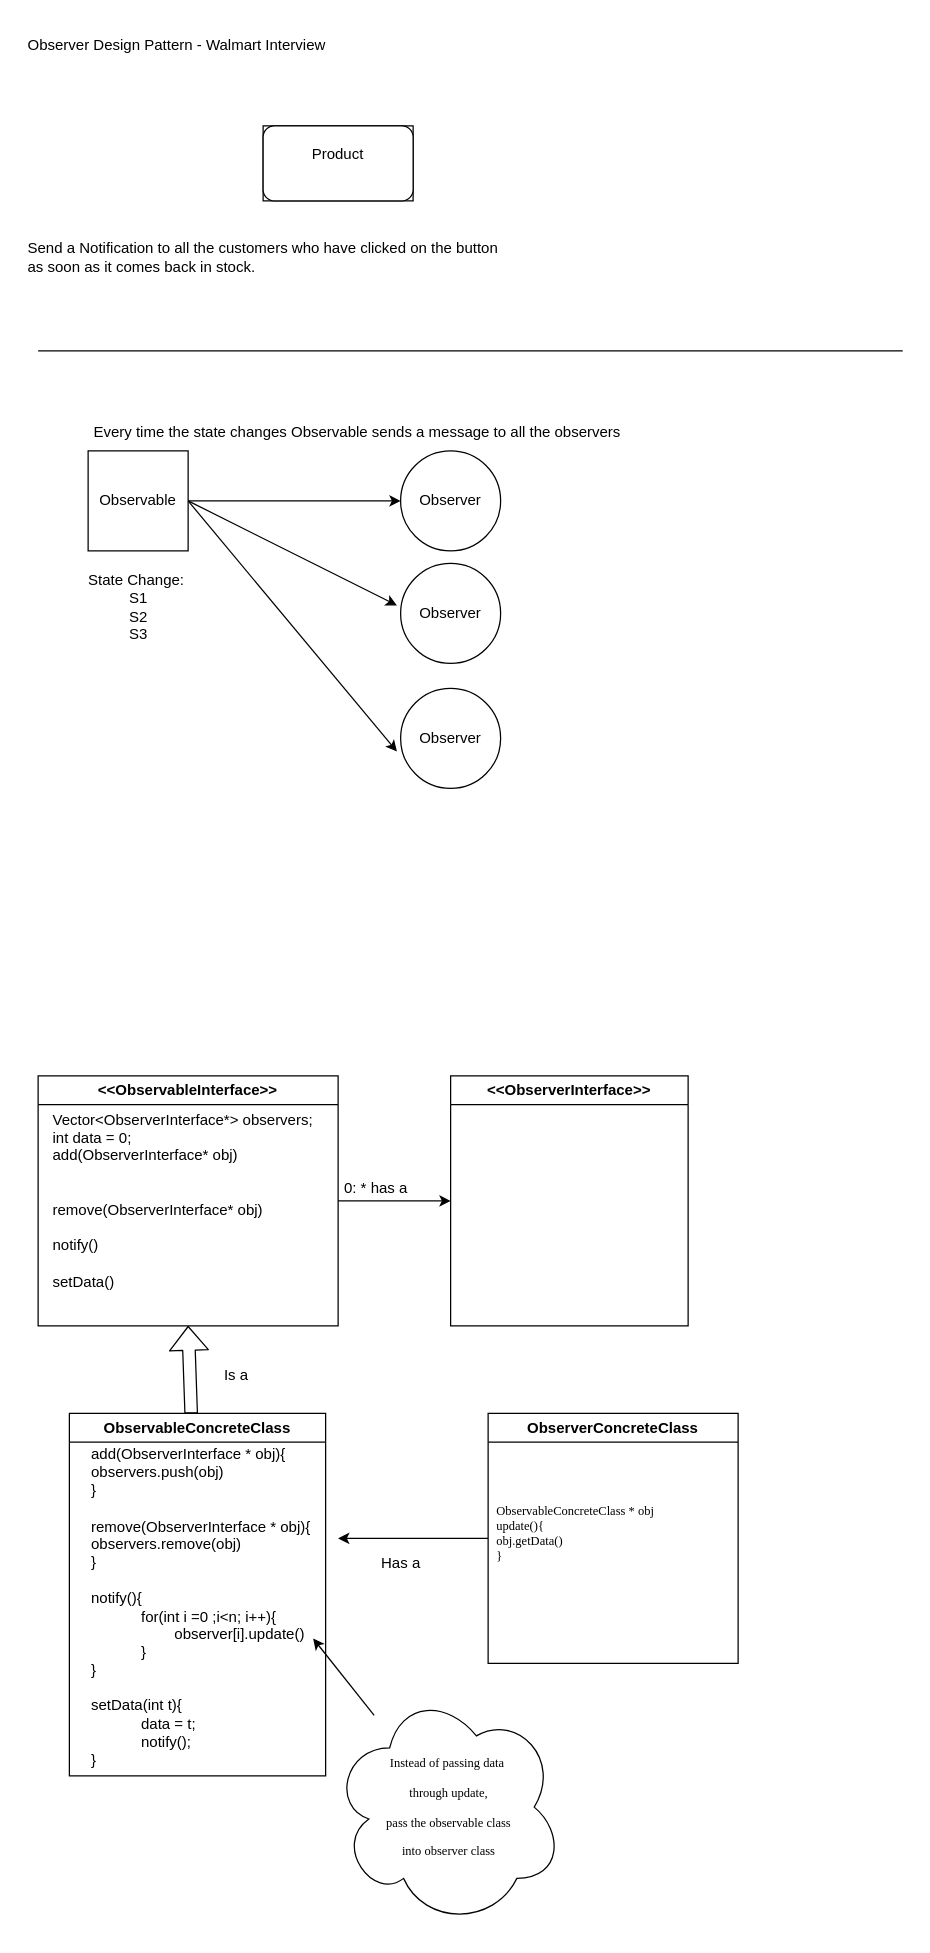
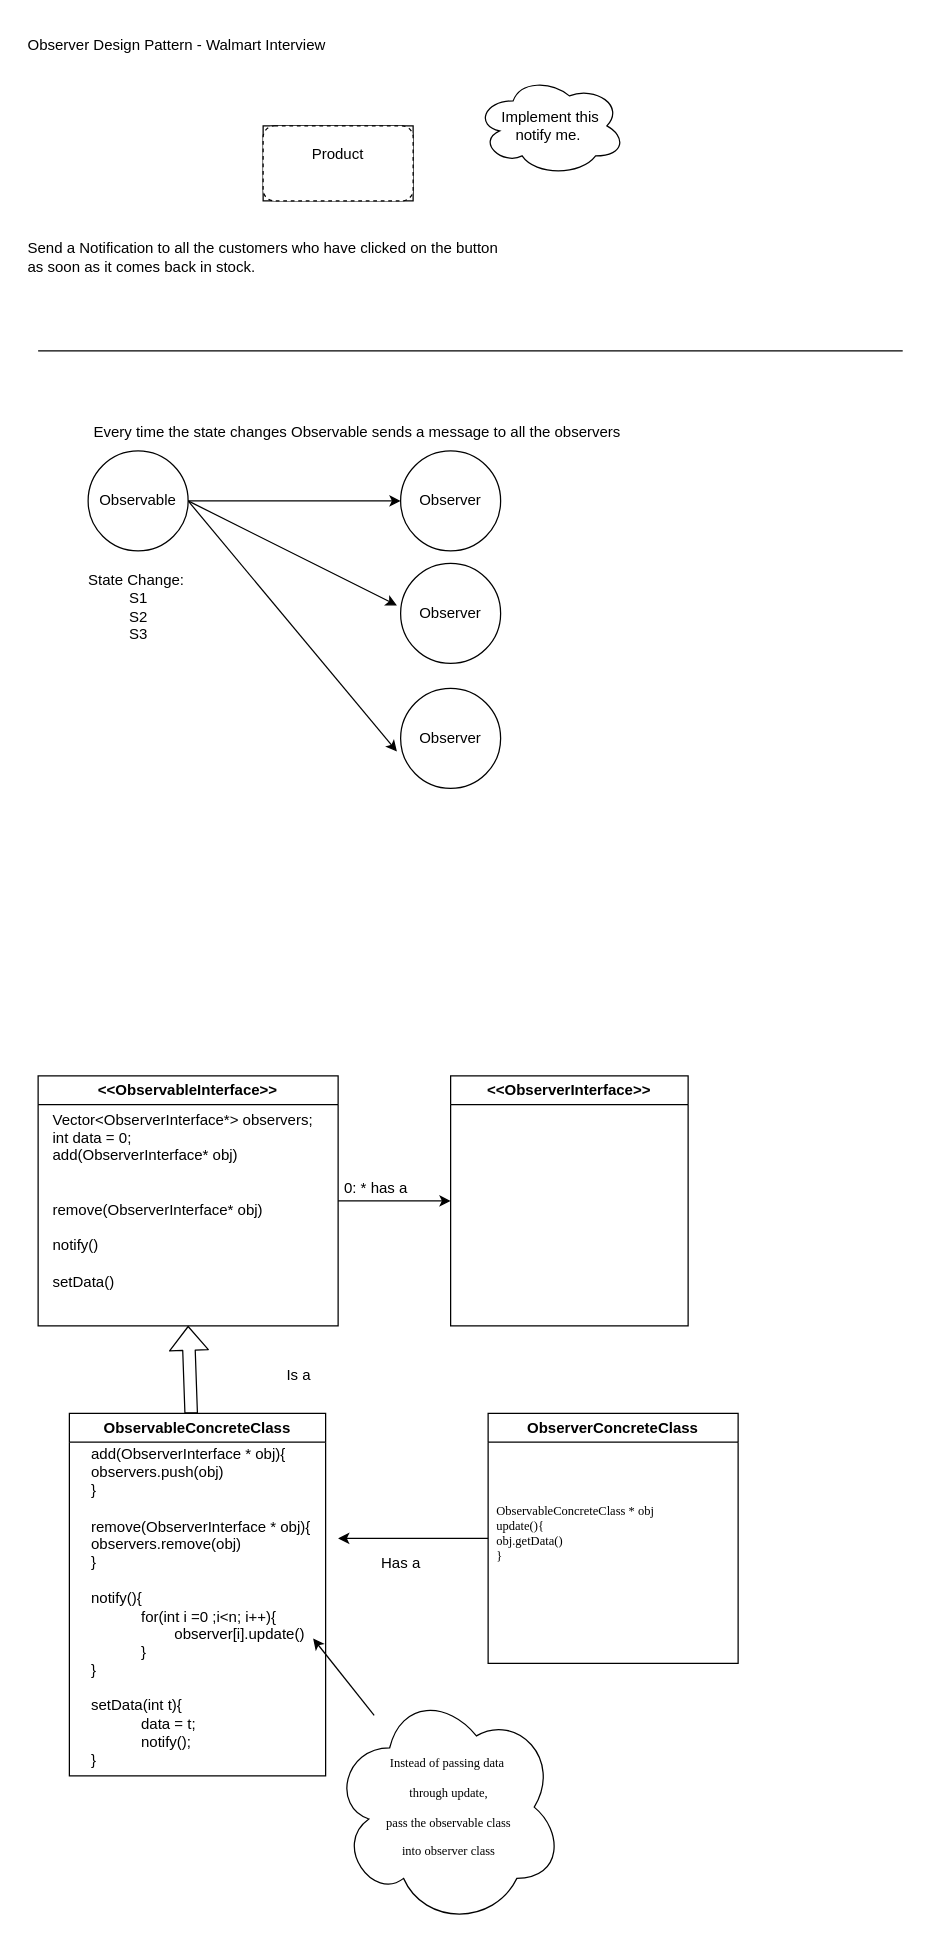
node "Implement this notify me.": added
node "Product": style solid -> dashed
node "Observable": shape rectangle -> ellipse
node "Is a": moved (238, 1376) -> (301, 1376)
